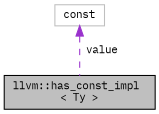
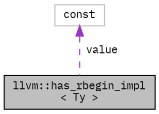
node "llvm::has_const_impl < Ty >": label "llvm::has_const_impl < Ty >" -> "llvm::has_rbegin_impl < Ty >"
